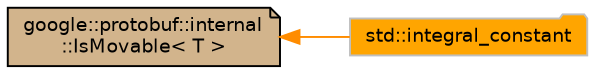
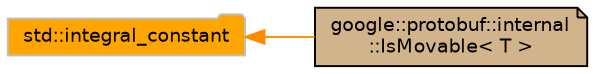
edge "std::integral_constant" -> "google::protobuf::internal ::IsMovable< T >": reversed
